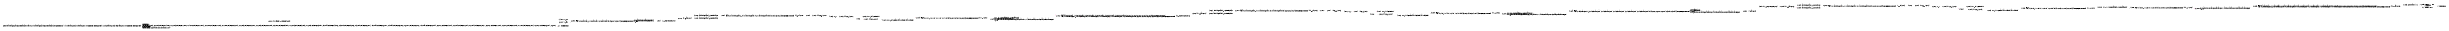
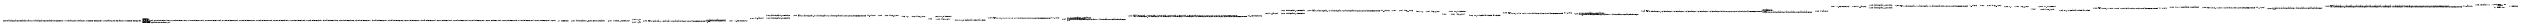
node "62: 0x0000": added
